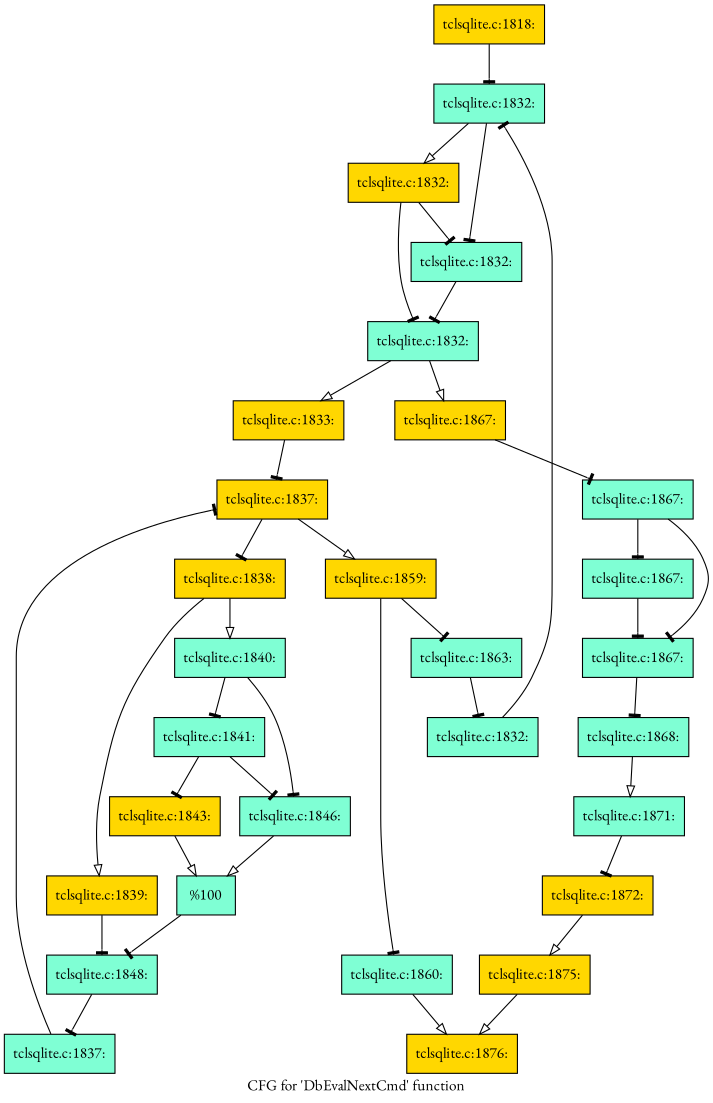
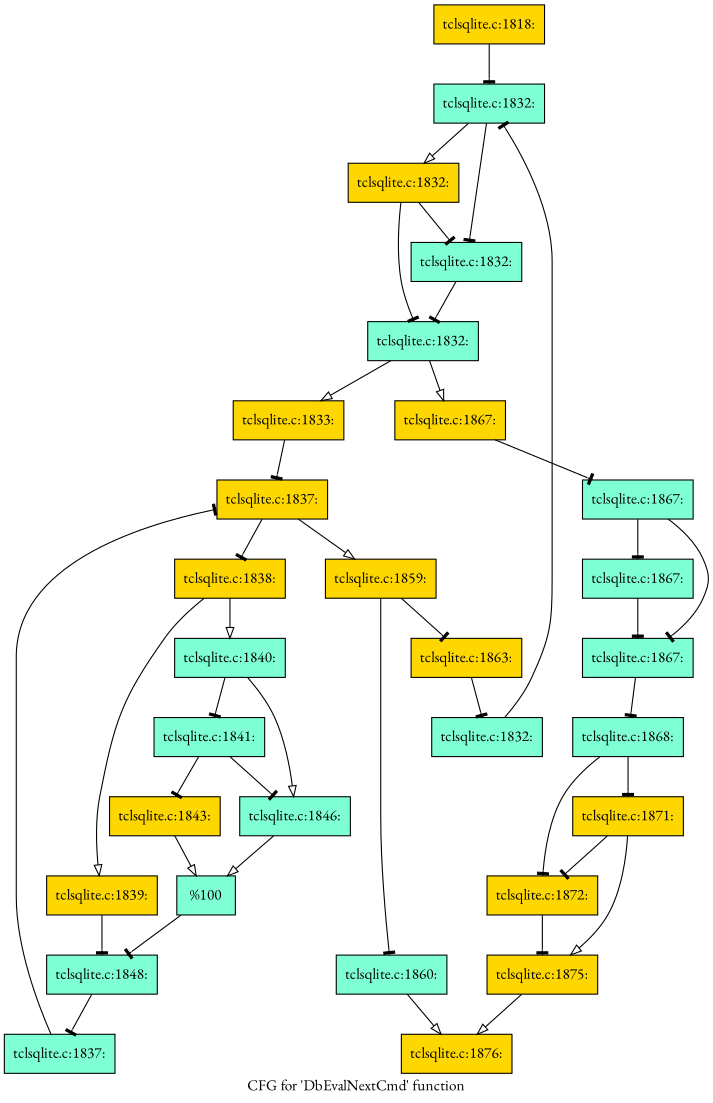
node "tclsqlite.c:1863:": fillcolor aquamarine -> gold
edge "tclsqlite.c:1840:" -> "tclsqlite.c:1846:": arrowhead tee -> onormal
edge "tclsqlite.c:1868:" -> "tclsqlite.c:1871:": arrowhead onormal -> tee
edge "tclsqlite.c:1868:" -> "tclsqlite.c:1872:": added
node "tclsqlite.c:1871:": fillcolor aquamarine -> gold
edge "tclsqlite.c:1871:" -> "tclsqlite.c:1875:": added
edge "tclsqlite.c:1872:" -> "tclsqlite.c:1875:": arrowhead onormal -> tee
